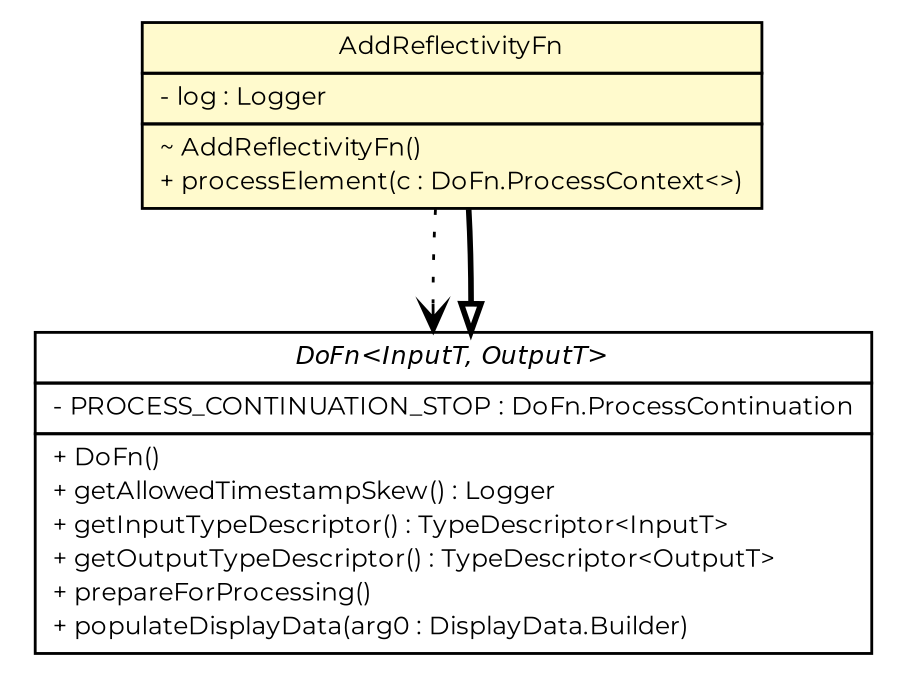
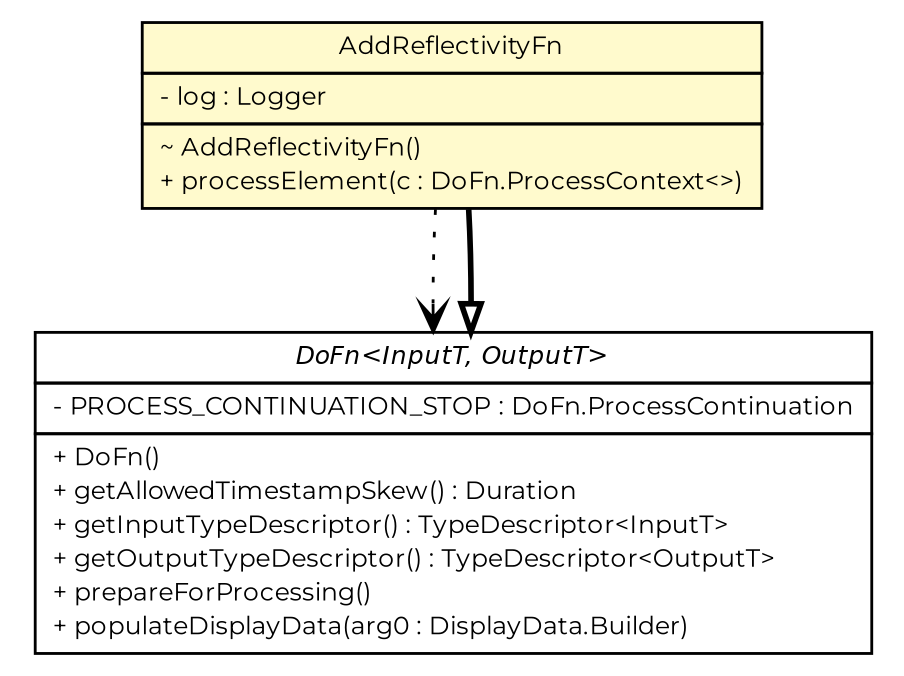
node "DoFn<InputT, OutputT>": text "+ getAllowedTimestampSkew() : Logger" -> "+ getAllowedTimestampSkew() : Duration"
